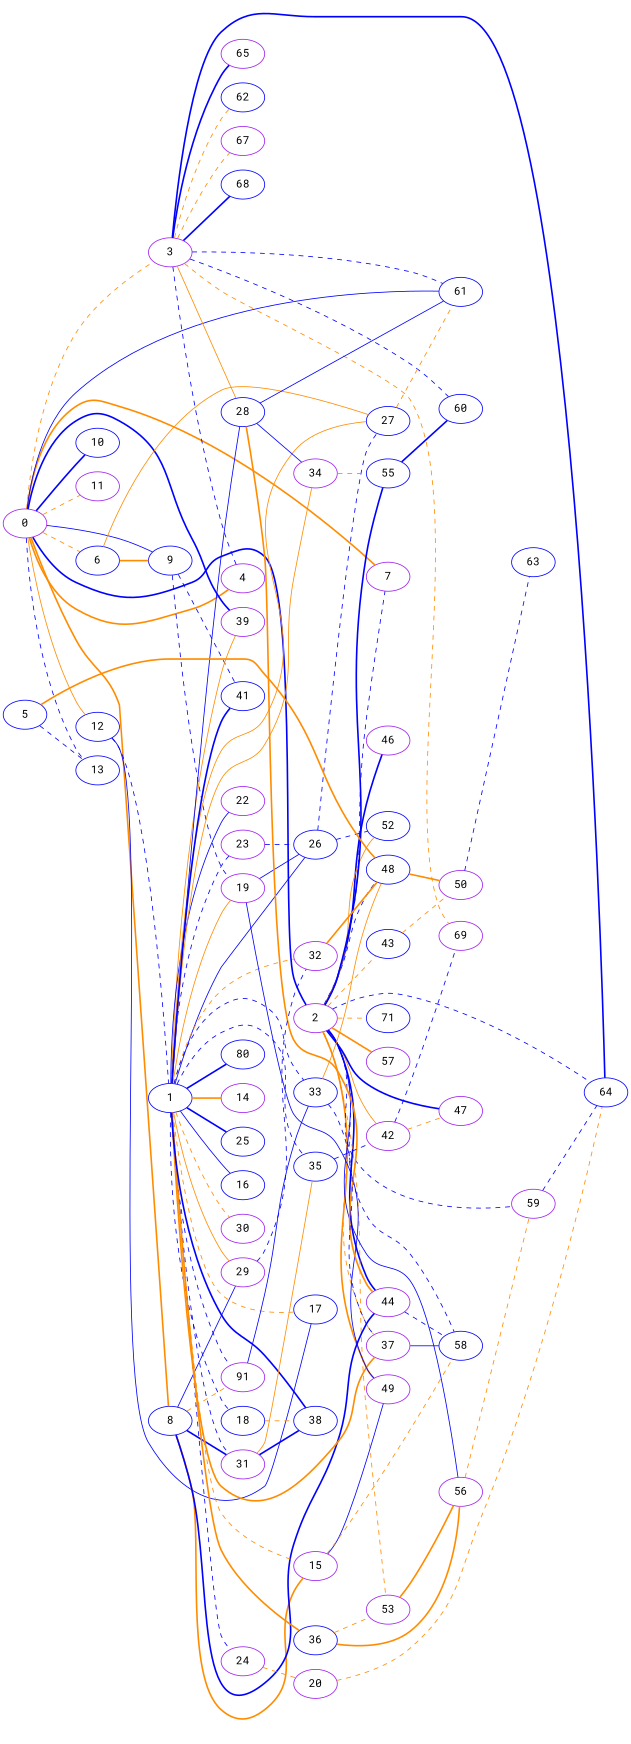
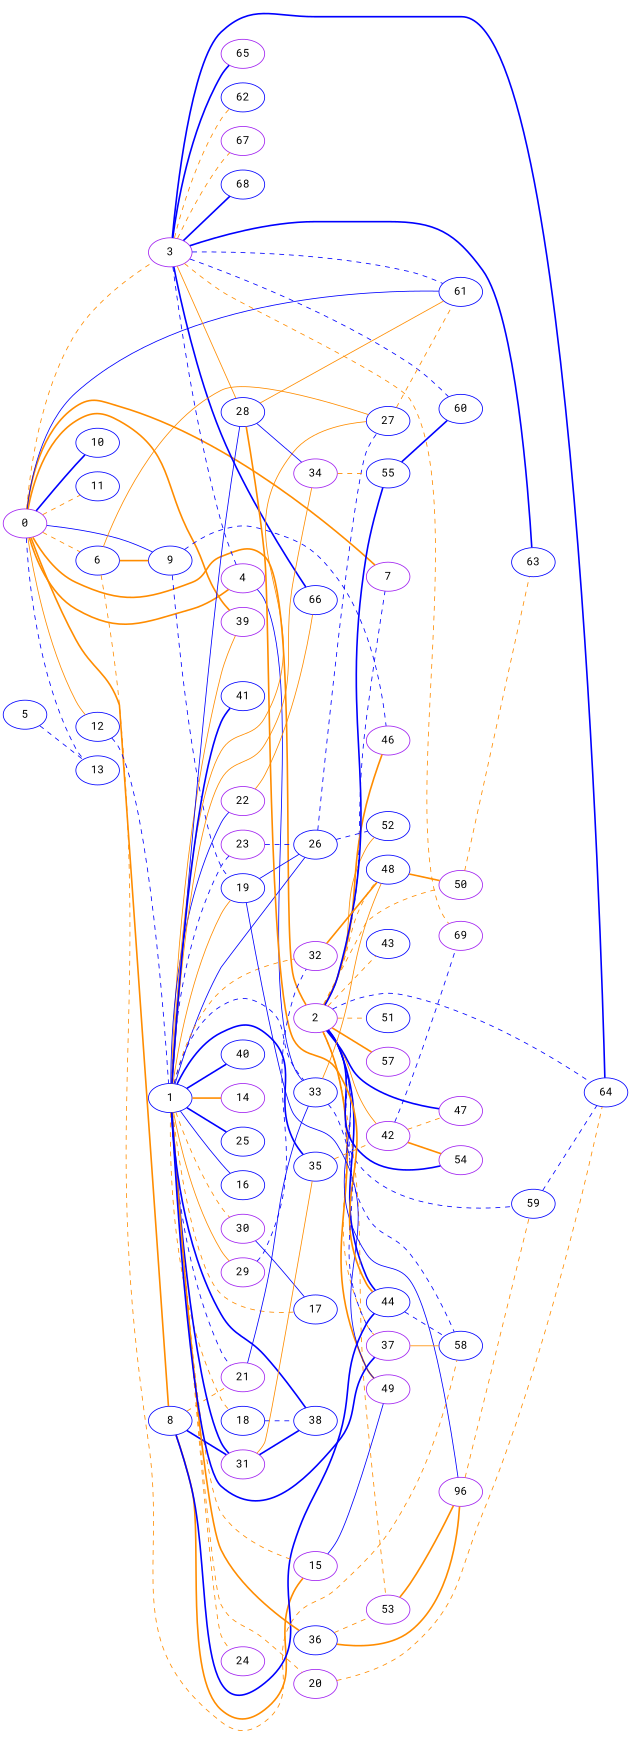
edge "3" -- "63": added
edge "61" -- "28": color blue -> darkorange
edge "0" -- "39": color blue -> darkorange
node "11": color purple -> blue
node "66": added
edge "9" -- "41": now "9" -- "46"
edge "5" -- "48": removed
edge "0" -- "2": color blue -> darkorange
edge "63" -- "50": color blue -> darkorange
edge "4" -- "33": added
edge "46" -- "2": color blue -> darkorange
node "19": color purple -> blue
edge "48" -- "2": color blue -> darkorange
edge "50" -- "43": now "50" -- "2"
node "71": label "71" -> "51"
edge "1" -- "35": style dashed -> bold
node "80": label "80" -> "40"
edge "42" -- "35": color blue -> darkorange
node "54": added
node "59": color purple -> blue
edge "12" -- "17": now "30" -- "17"
edge "1" -- "18": color blue -> darkorange
node "44": color purple -> blue
edge "37" -- "58": color blue -> darkorange
edge "29" -- "8": removed
edge "1" -- "31": style dashed -> bold
node "91": label "91" -> "21"
edge "18" -- "38": color darkorange -> blue
edge "58" -- "15": now "58" -- "6"
edge "1" -- "37": color darkorange -> blue
node "56": label "56" -> "96"
edge "1" -- "24": color blue -> darkorange
edge "24" -- "20": now "1" -- "20"
